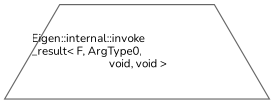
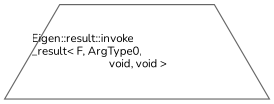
node "Eigen::internal::invoke _result< F, ArgType0, void, void >": label "Eigen::internal::invoke _result< F, ArgType0, void, void >" -> "Eigen::result::invoke _result< F, ArgType0, void, void >"
